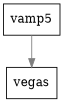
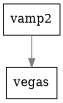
node "vamp5": label "vamp5" -> "vamp2"
